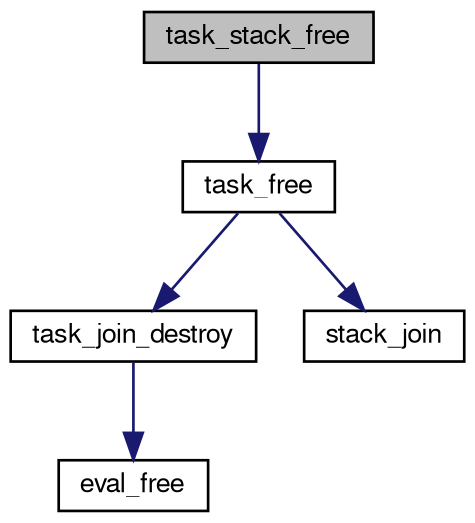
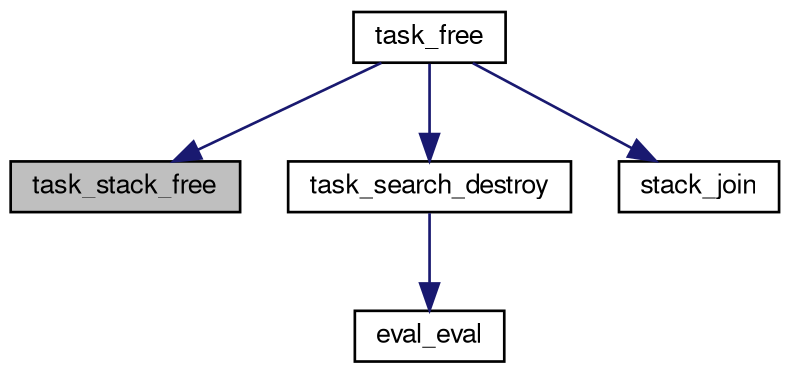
edge "task_stack_free" -> "task_free": reversed
node "task_join_destroy": label "task_join_destroy" -> "task_search_destroy"
node "eval_free": label "eval_free" -> "eval_eval"
